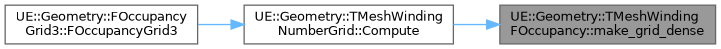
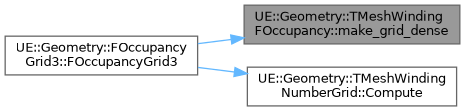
edge "UE::Geometry::TMeshWinding NumberGrid::Compute" -> "UE::Geometry::TMeshWinding FOccupancy::make_grid_dense": now "UE::Geometry::FOccupancy Grid3::FOccupancyGrid3" -> "UE::Geometry::TMeshWinding FOccupancy::make_grid_dense"
